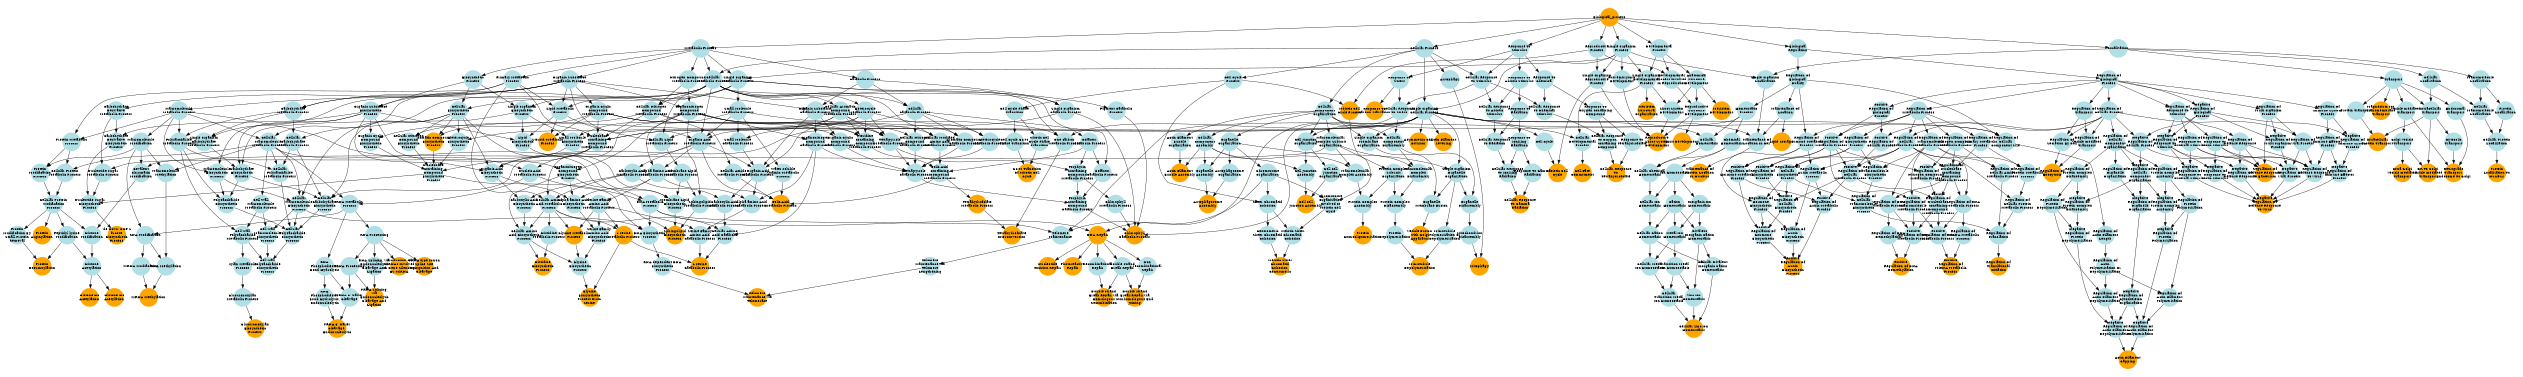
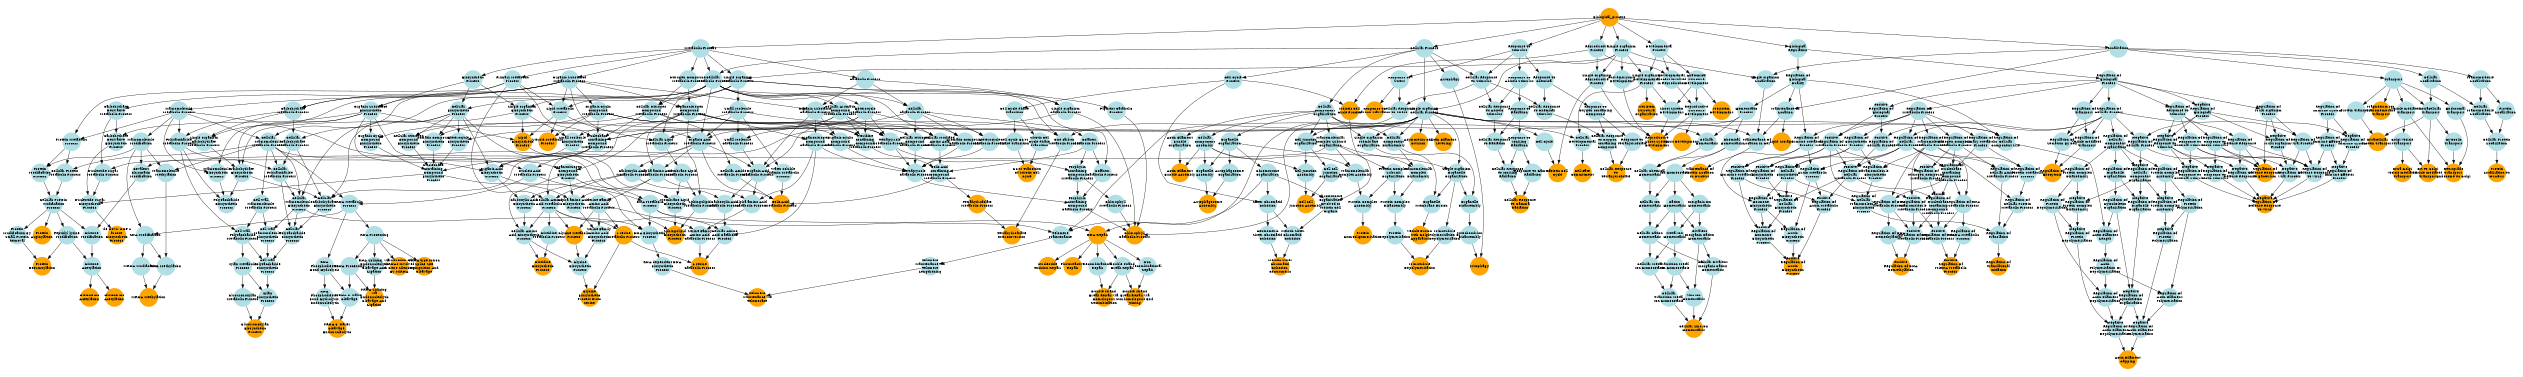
edge "Localization" -> "Maintenance Of Location": added
edge "Regulation Of Biological Process" -> "Regulation Of Immune System Process": removed
edge "Cellular Response To Stress" -> "Cellular Component Disassembly": now "Single organism Cellular Process" -> "Cellular Component Disassembly"
node "Aromatic Compound Biosynthetic Process": fillcolor orange -> powderblue
node "Lipid Biosynthetic Process": fillcolor powderblue -> orange
edge "Macromolecule Biosynthetic Process" -> "Cellular Macromolecule Biosynthetic Process": now "Cellular Polysaccharide Metabolic Process" -> "Cellular Macromolecule Biosynthetic Process"
node "Chromosome Organization Involved In Meiotic Cell Cycle": label "Chromosome Organization Involved In Meiotic Cell Cycle" -> "Chromosome Organization Involved In Meiotic Cell Organic"
node "Regulation Of Cytoskeleton Organization": added
edge "Polysaccharide Biosynthetic Process" -> "Cellular Polysaccharide Biosynthetic Process": removed
node "Xylan Biosynthetic Process": added
